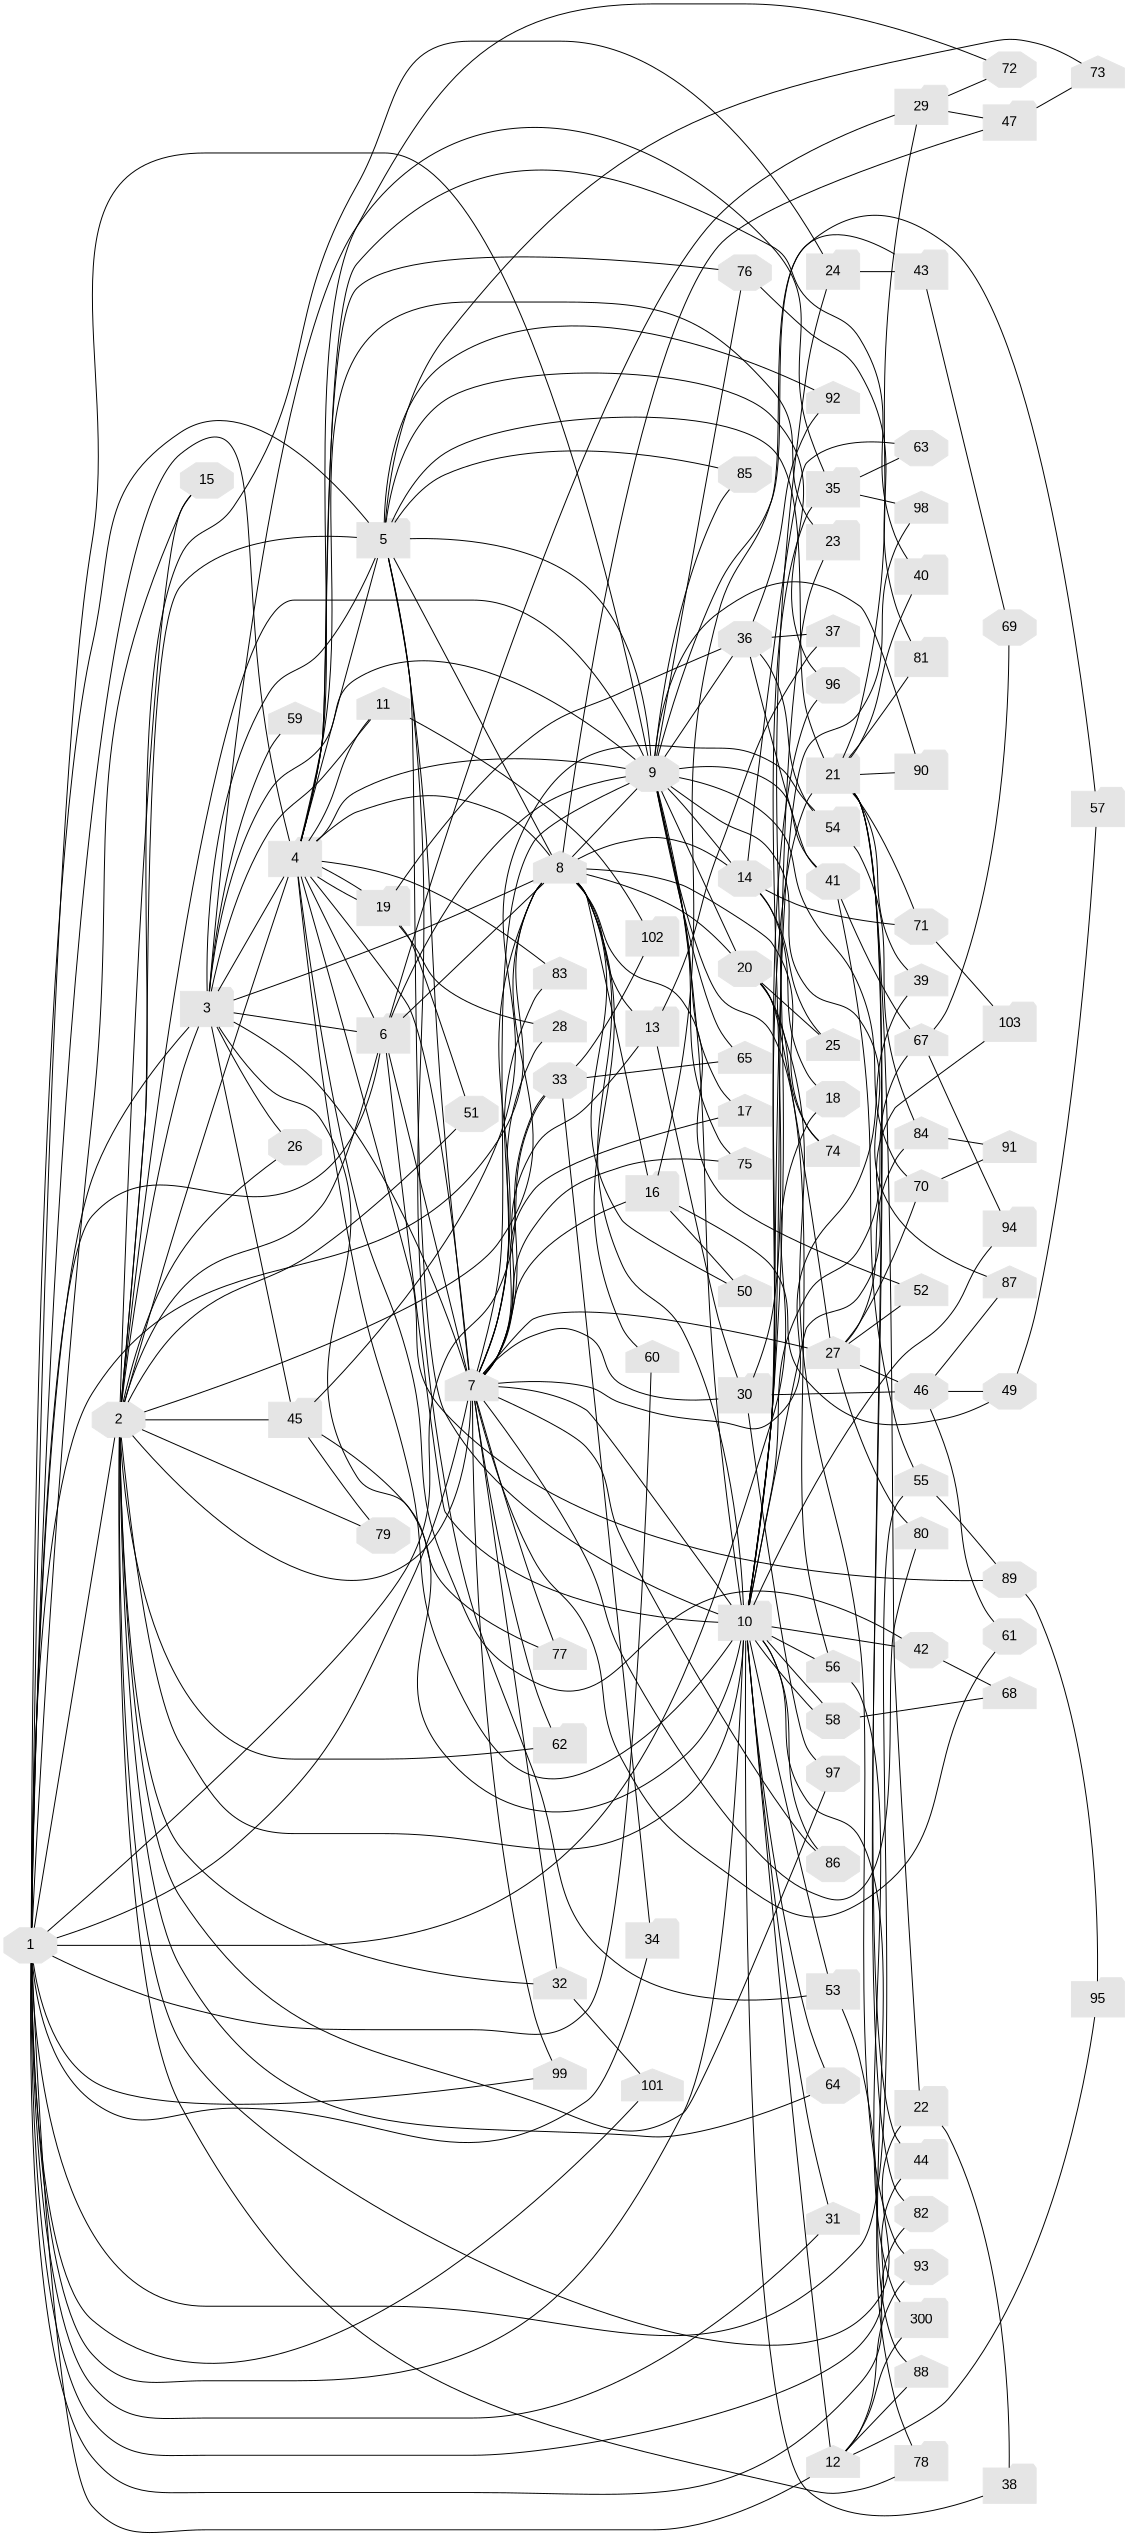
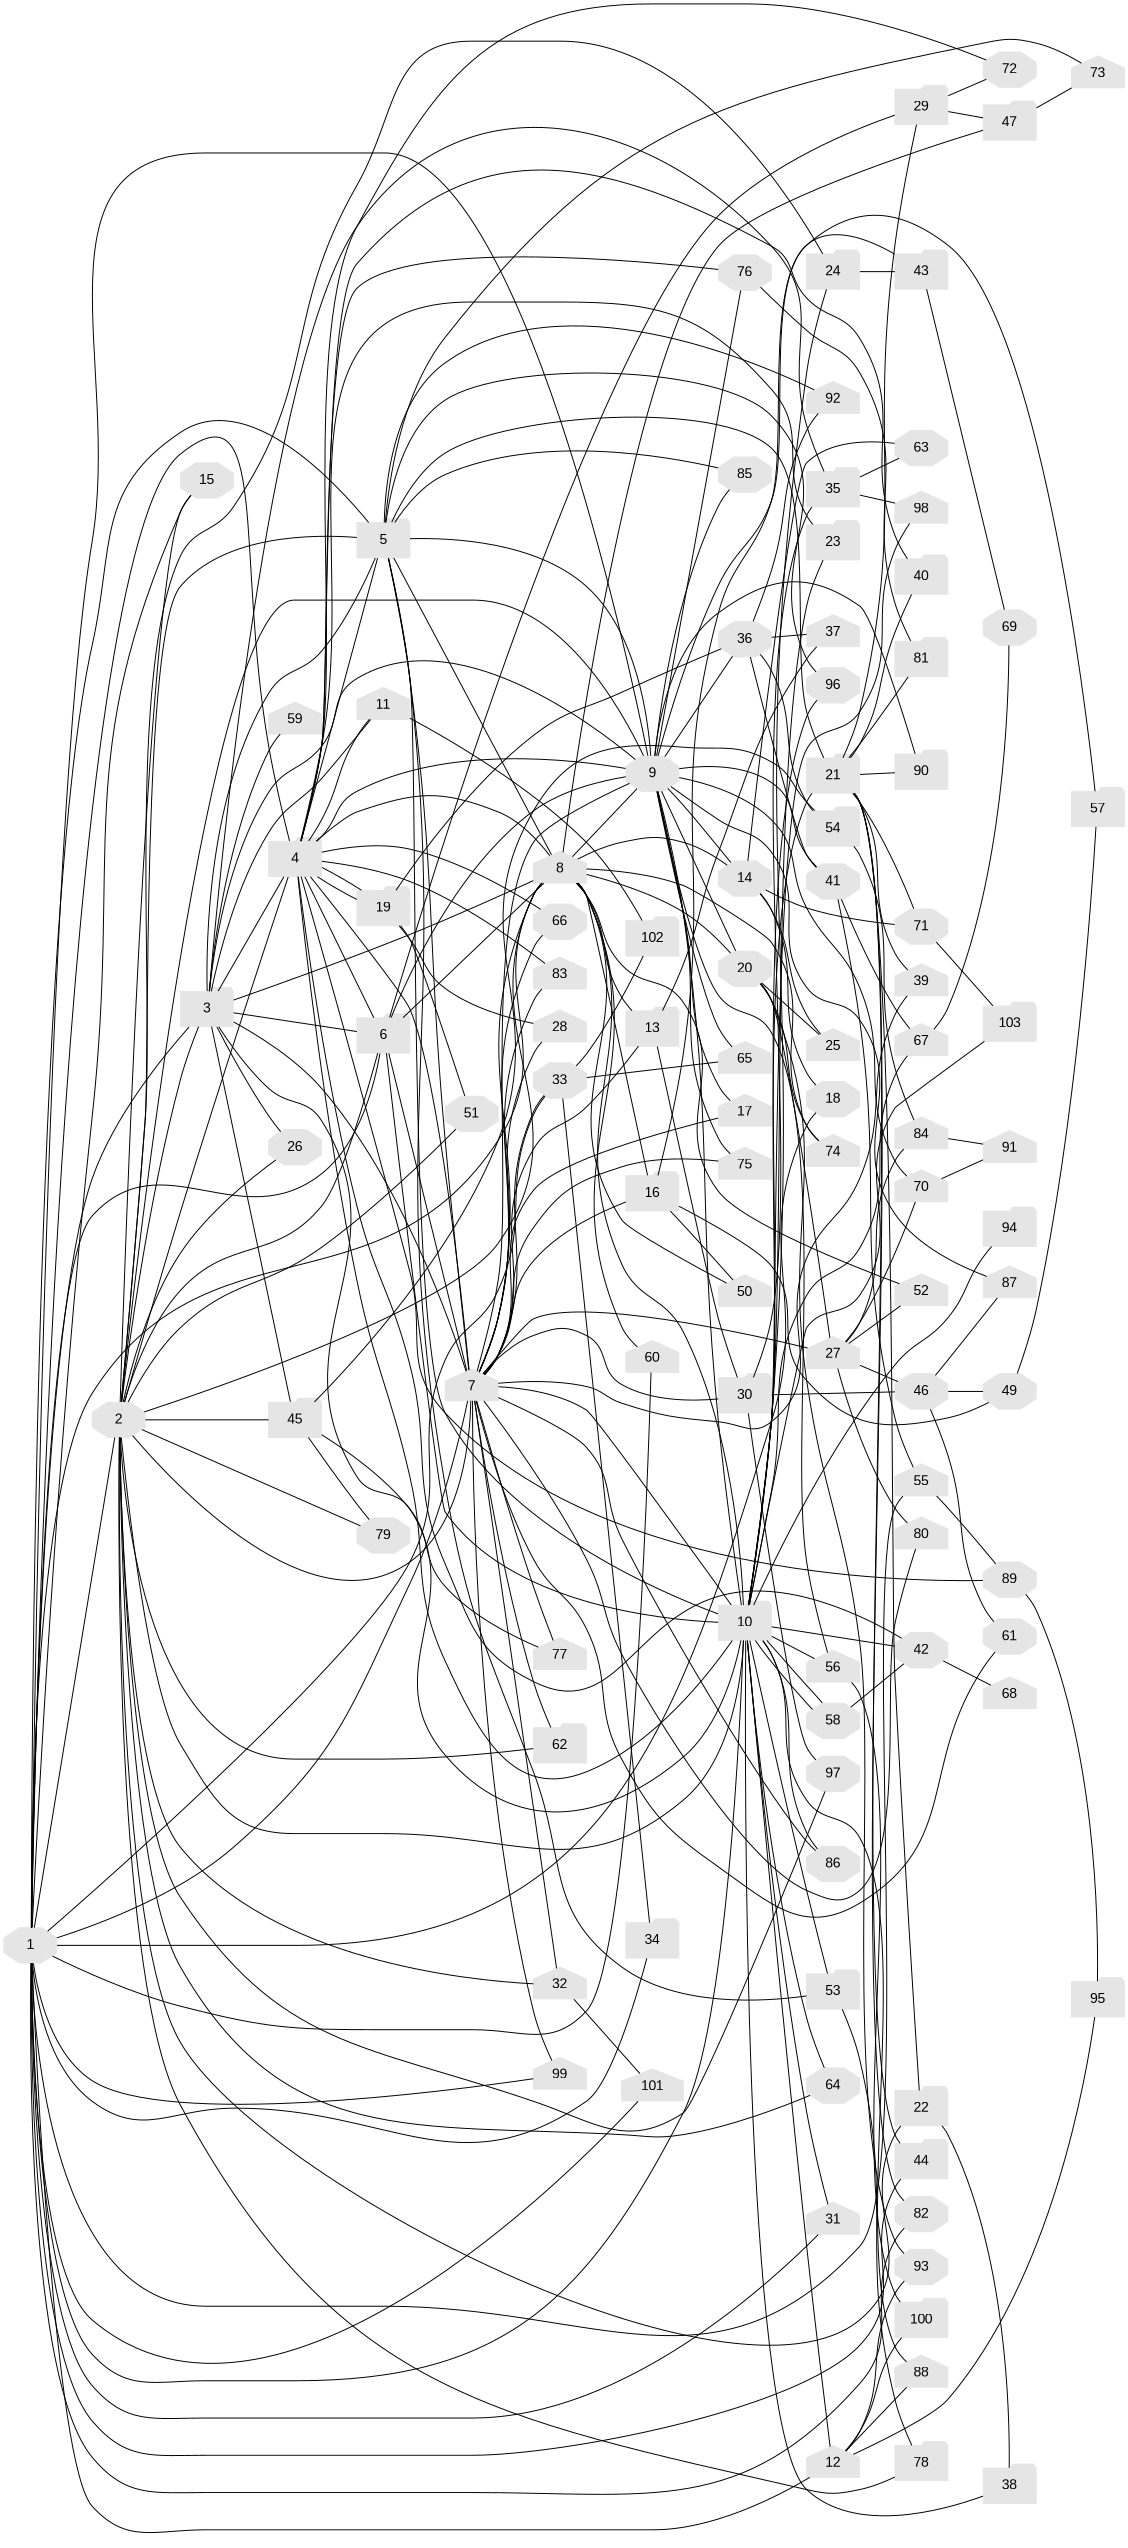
node "66": added
edge "67" -- "94": removed
edge "68" -- "58": now "42" -- "58"
node "300": label "300" -> "100"
